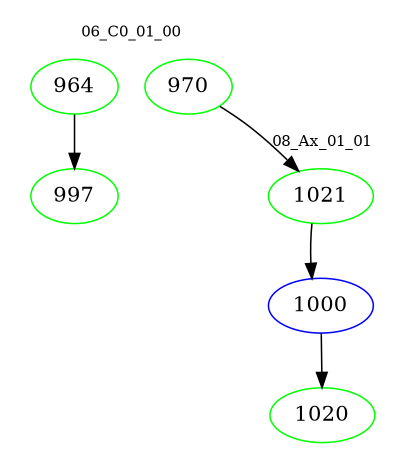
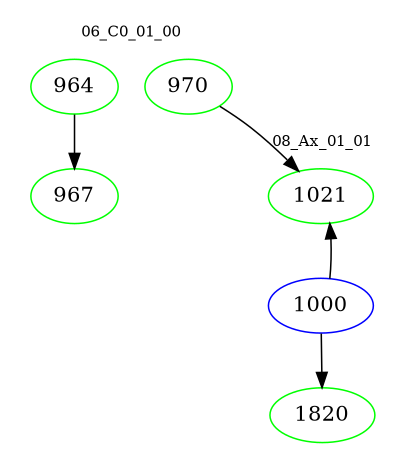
node "997": label "997" -> "967"
edge "1021" -> "1000": reversed
node "1020": label "1020" -> "1820"
